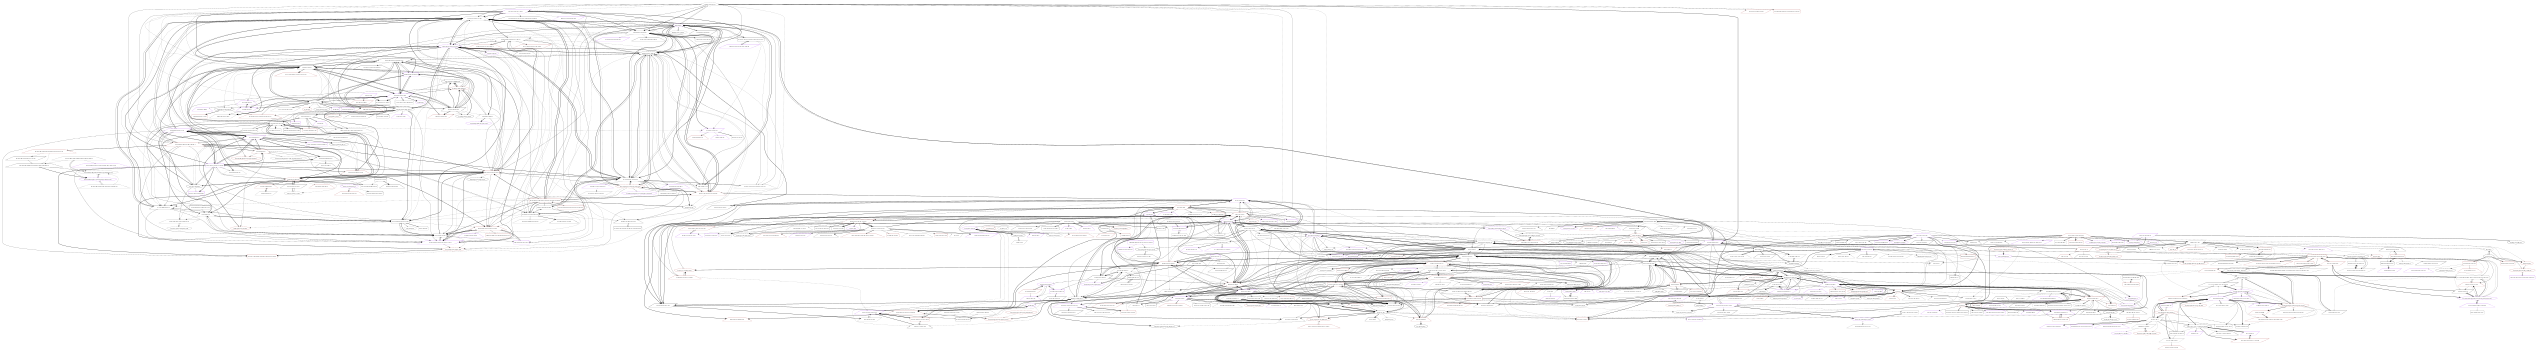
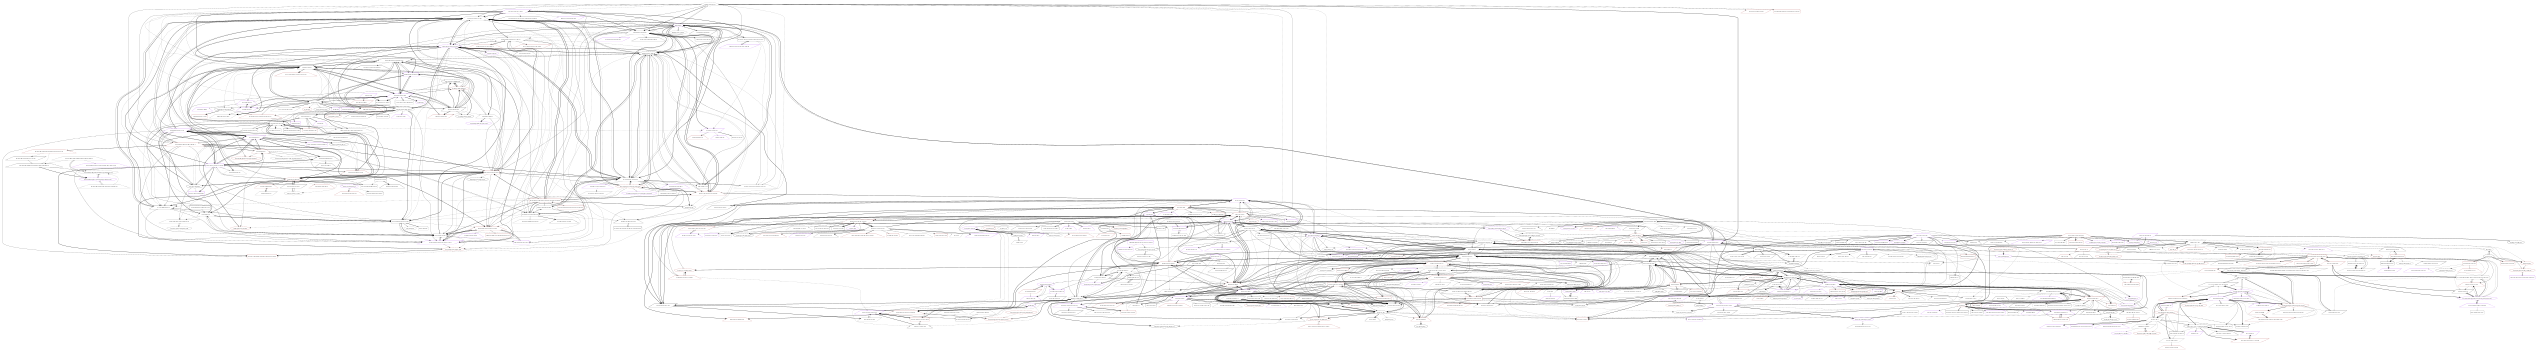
edge "dannyhu926/phone_location" -> "EeeMt/phone-number-geo": reversed
